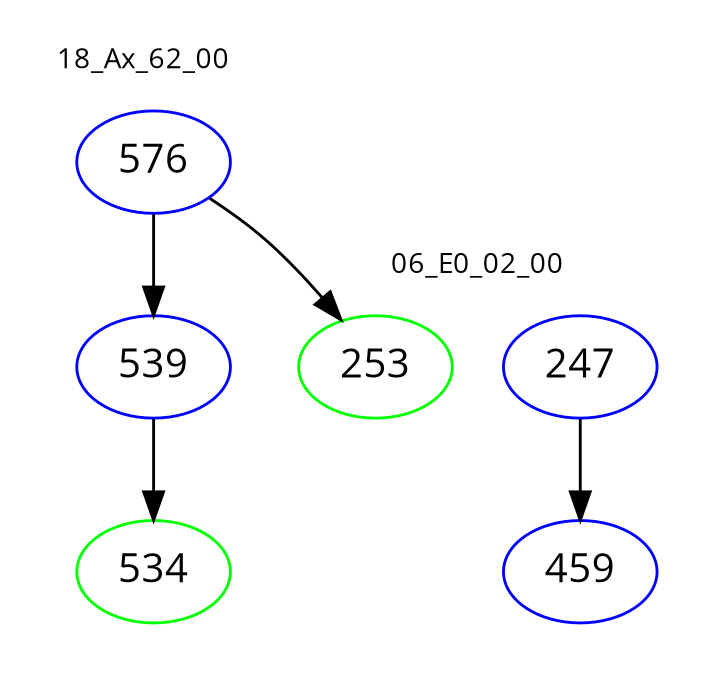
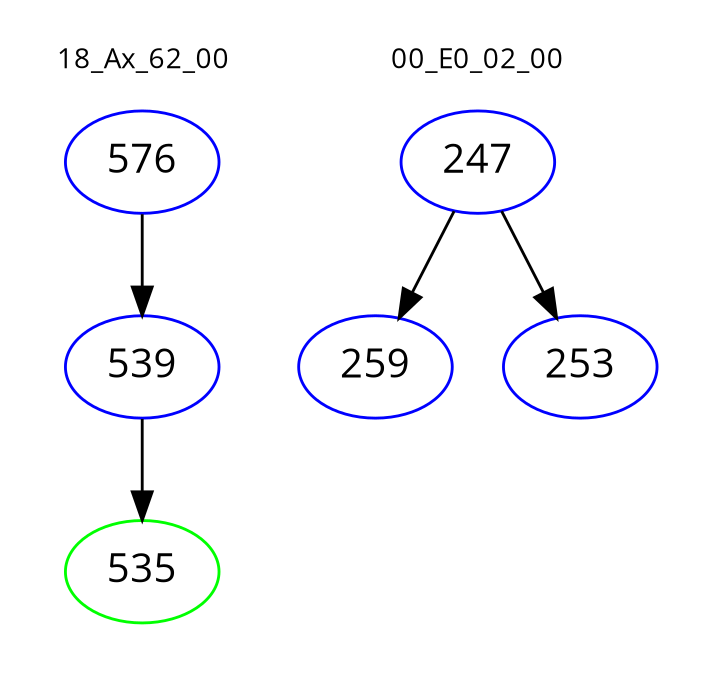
cluster "06_E0_02_00": label "06_E0_02_00" -> "00_E0_02_00"
edge "576" -> "253": now "247" -> "253"
node "253": color green -> blue
node "534": label "534" -> "535"
node "459": label "459" -> "259"
